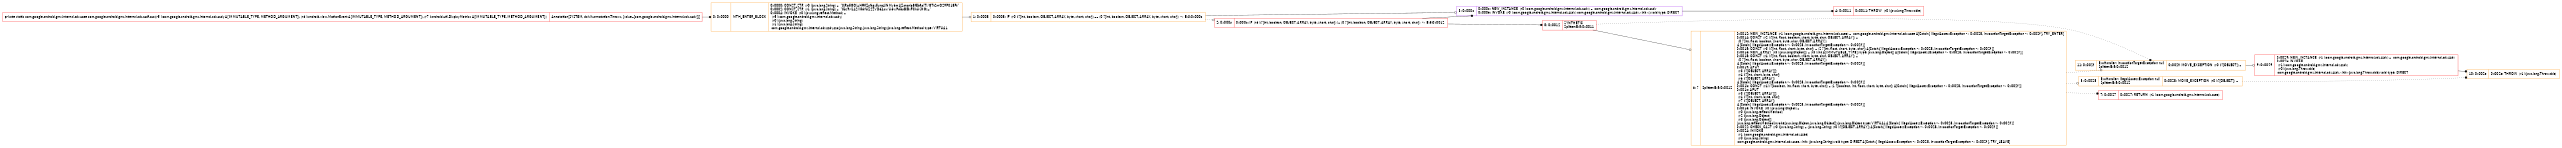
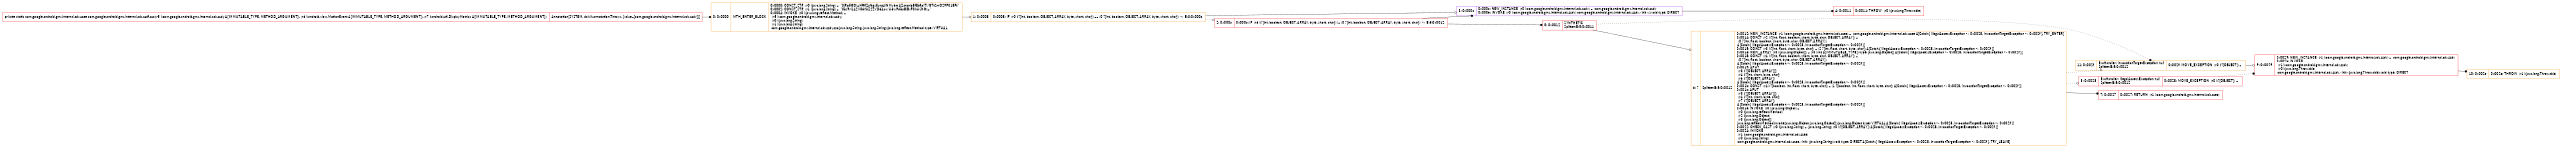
node "8: 0x0028": color darkorange -> red
edge "8: 0x0028" -> "10: 0x002e": now "8: 0x0028" -> "9: 0x0029"
edge "6: ?" -> "7: 0x0027": style dotted -> solid
